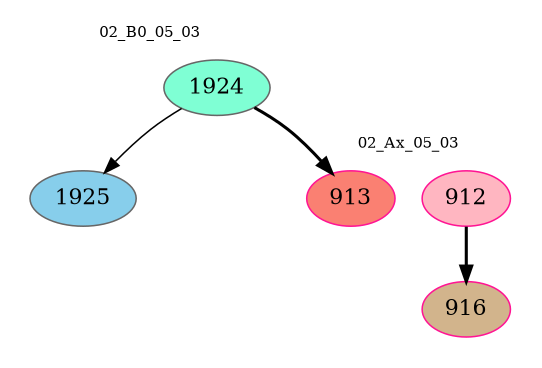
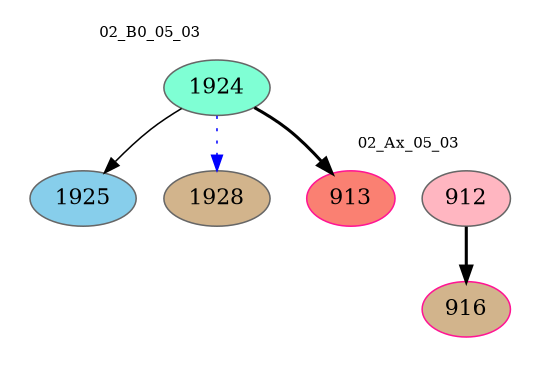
node "1928": added
node "912": color deeppink -> gray40
